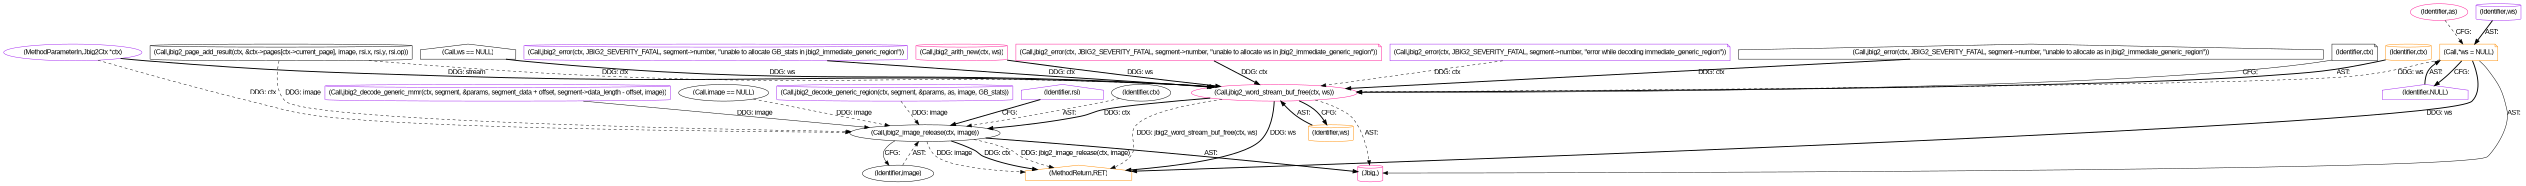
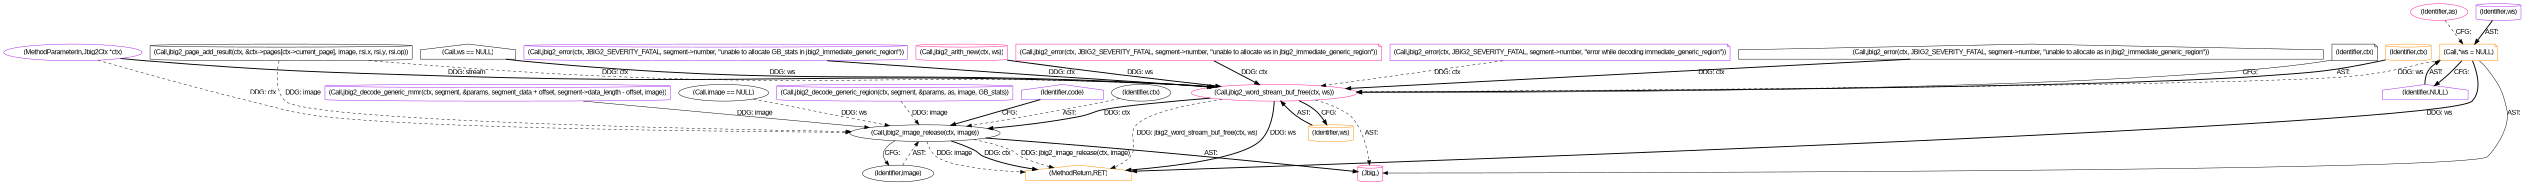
node "(Identifier,rsi)": label "(Identifier,rsi)" -> "(Identifier,code)"
edge "(Call,image == NULL)" -> "(Call,jbig2_image_release(ctx, image))": label "DDG: image" -> "DDG: ws"
